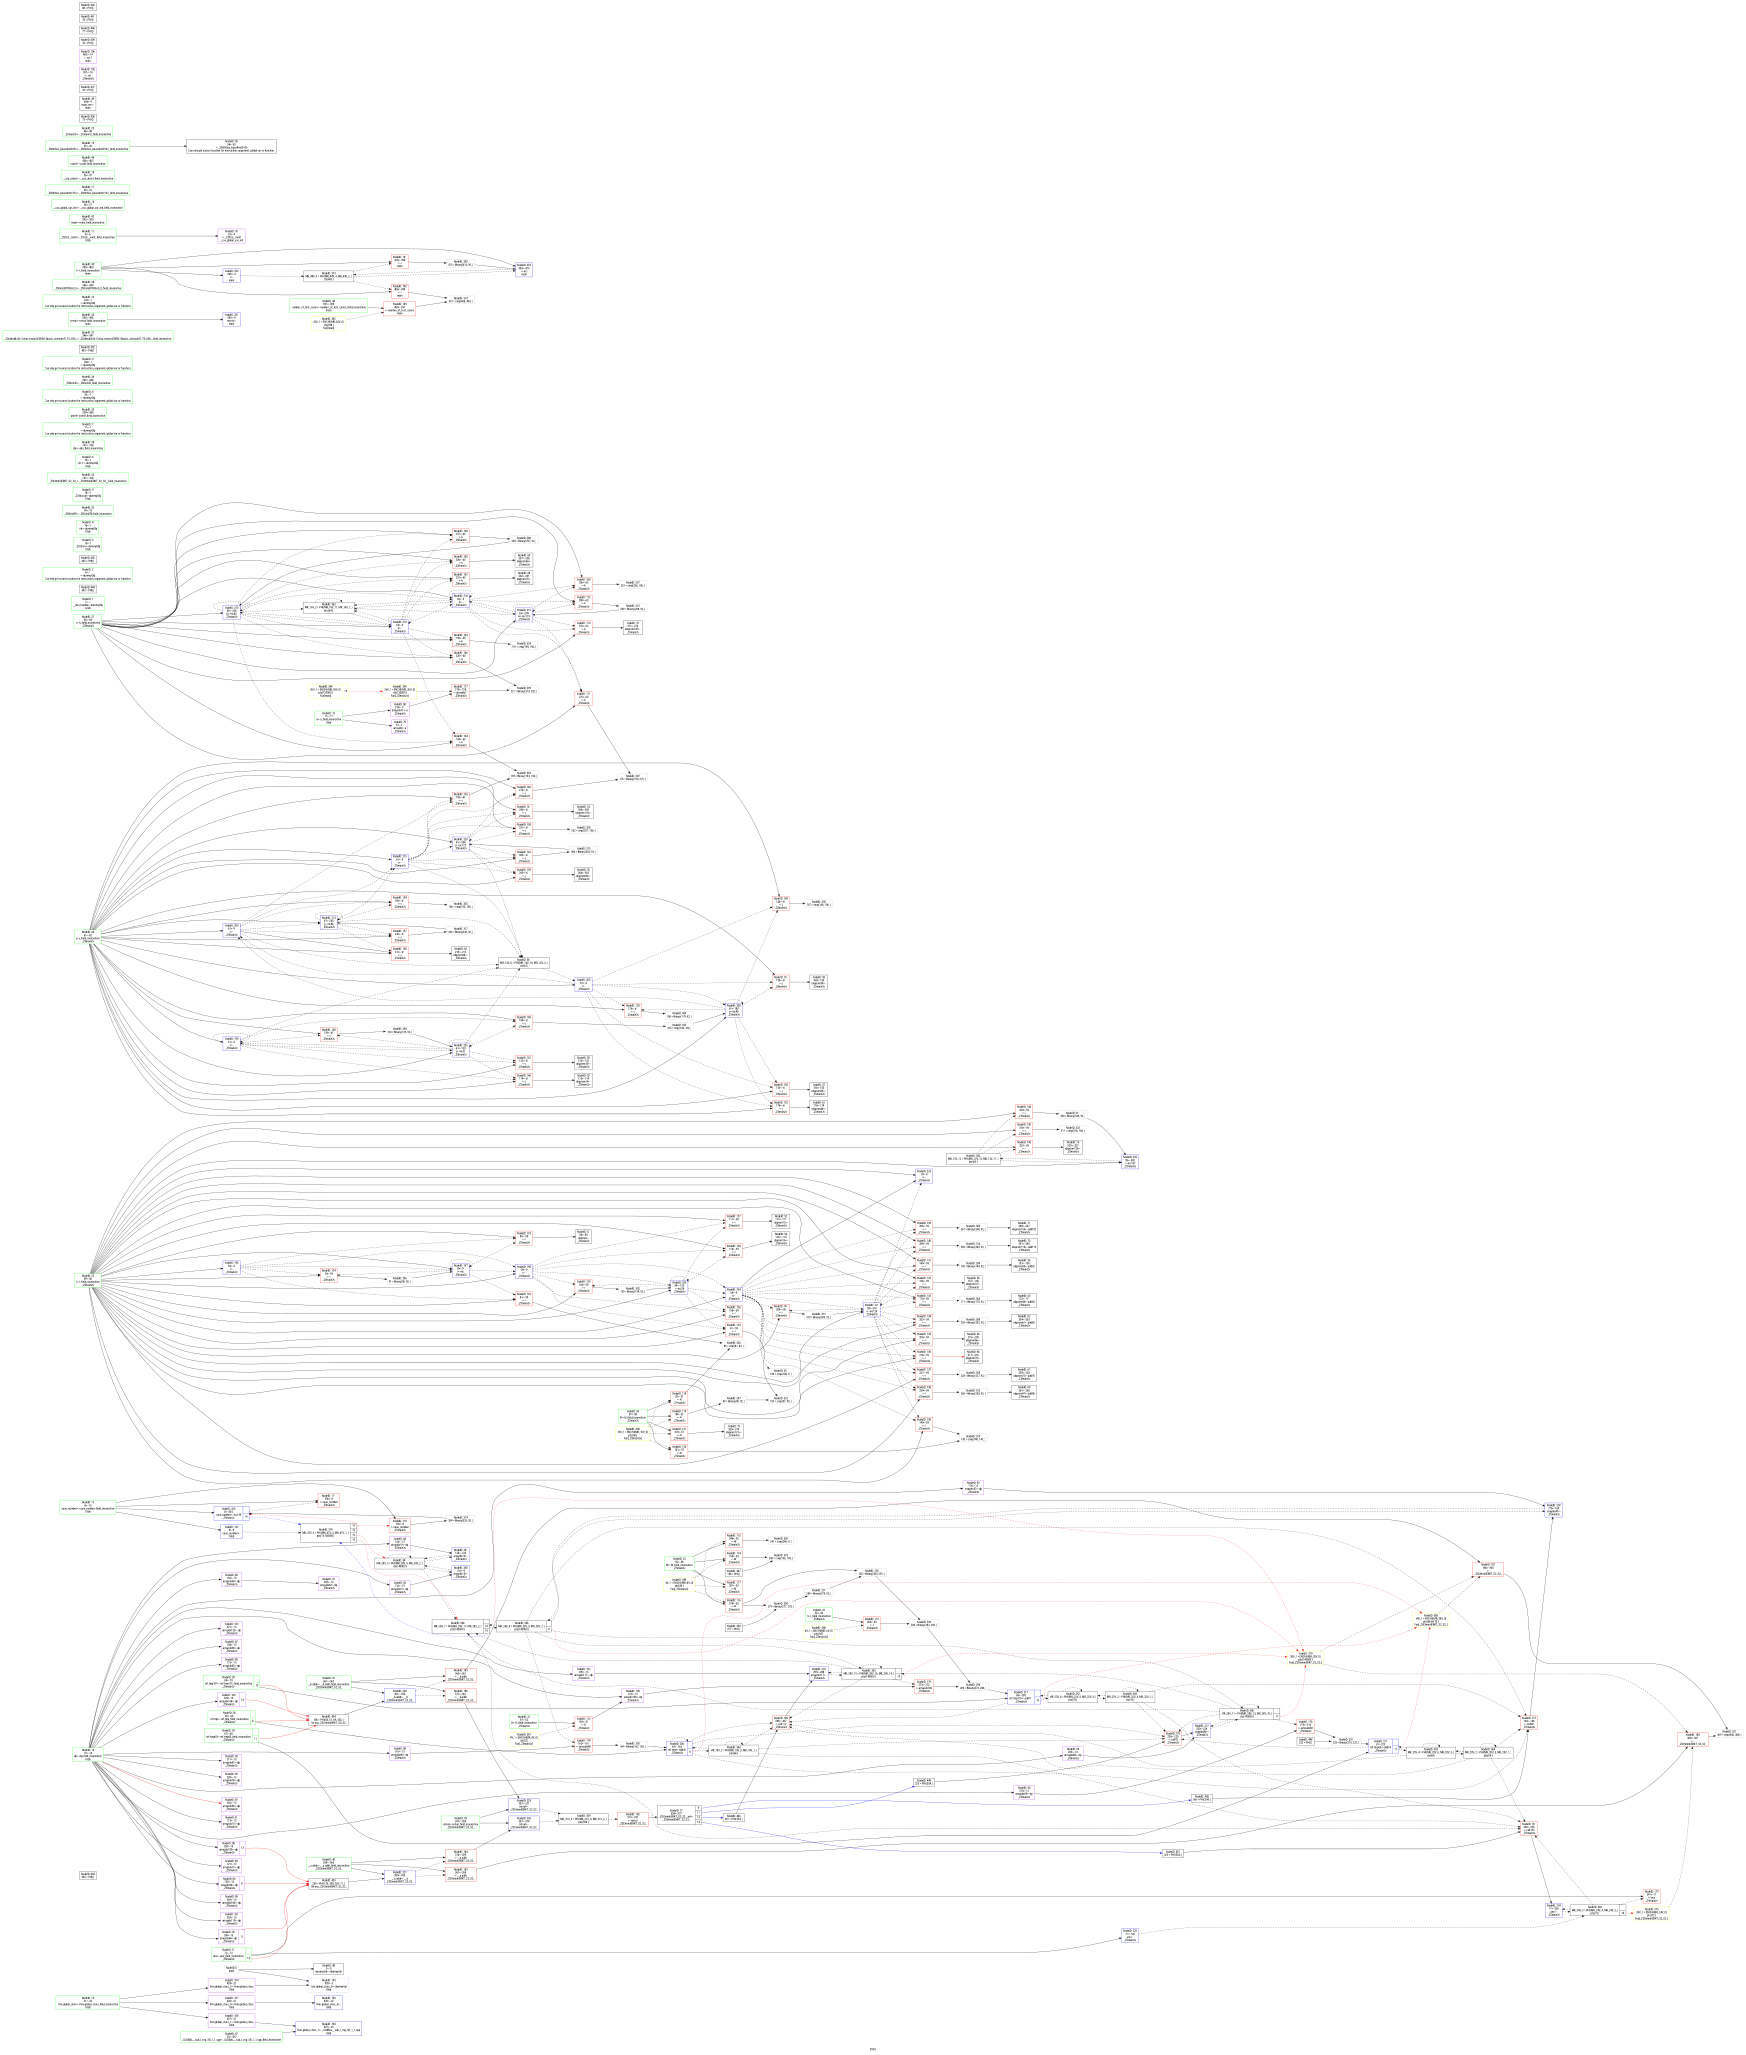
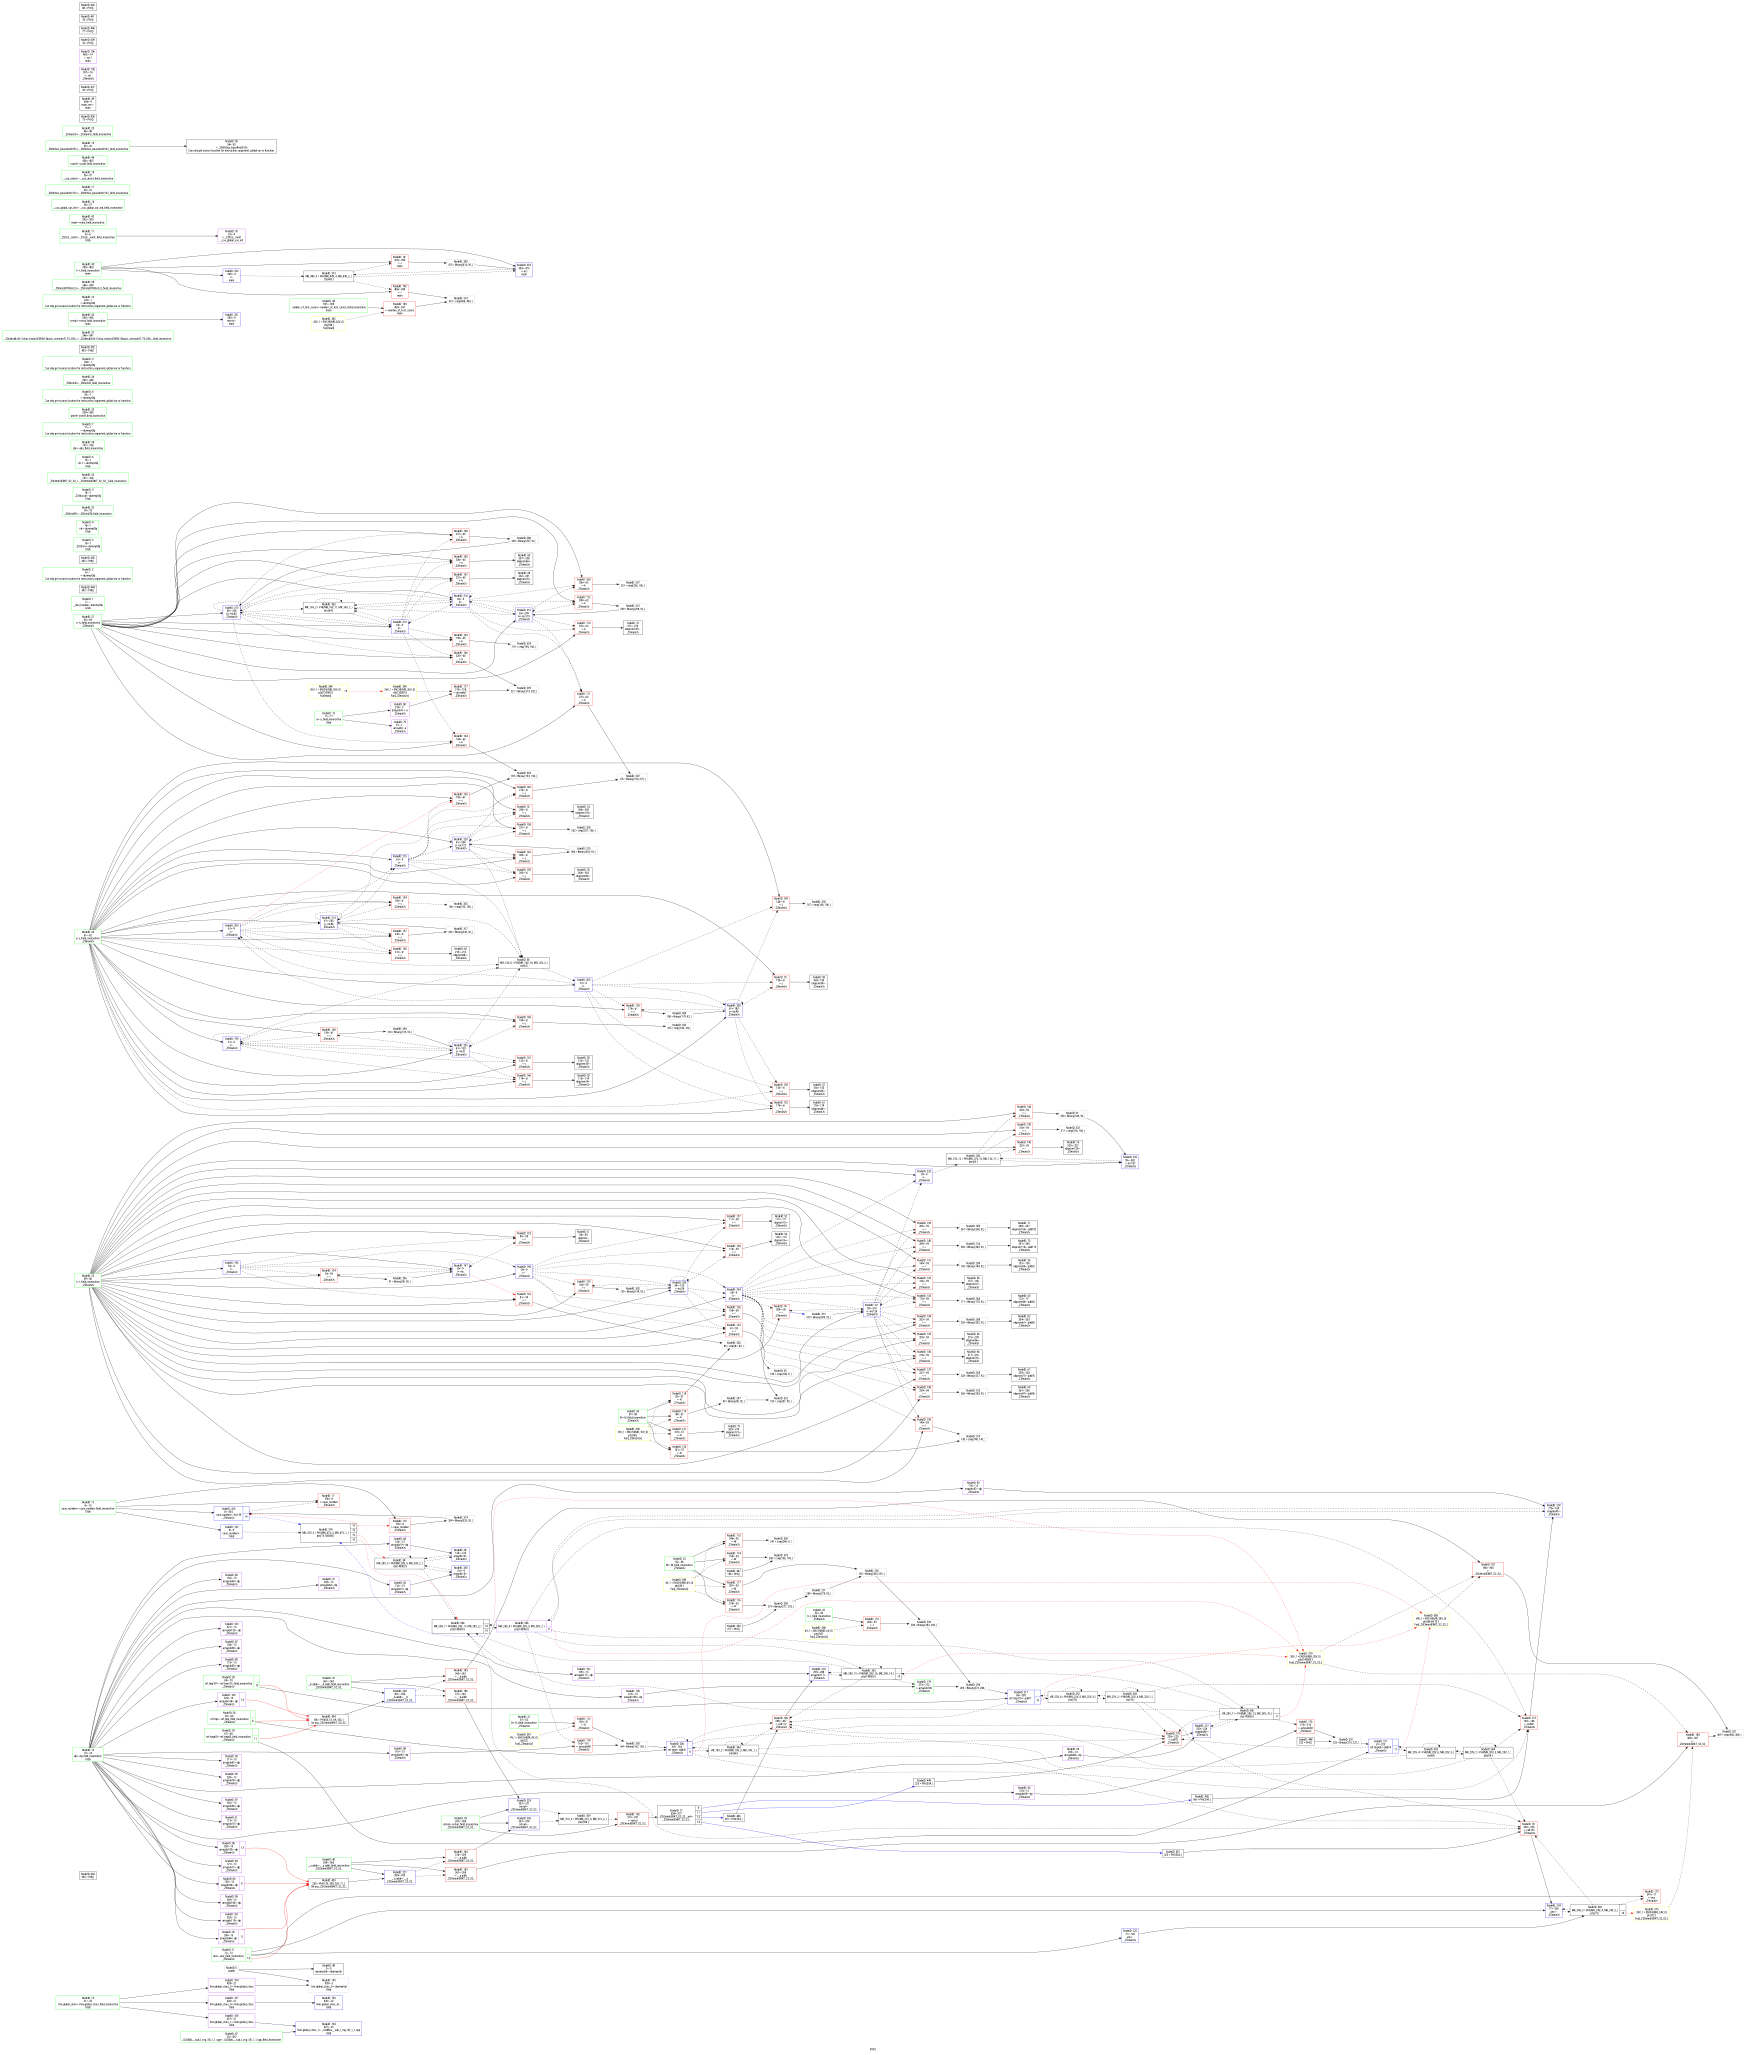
edge "NodeID: 215" -> "NodeID: 155": now "NodeID: 214" -> "NodeID: 155"
edge "NodeID: 209" -> "NodeID: 155": color black -> red
edge "NodeID: 154" -> "NodeID: 325": style solid -> dashed
edge "NodeID: 209" -> "NodeID: 156": style solid -> dashed
edge "NodeID: 26" -> "NodeID: 156": style solid -> dashed
edge "NodeID: 332" -> "NodeID: 208": now "NodeID: 304" -> "NodeID: 208"
edge "NodeID: 26" -> "NodeID: 150": style solid -> dashed
edge "NodeID: 223" -> "NodeID: 342": added
edge "NodeID: 204" -> "NodeID: 223": style solid -> dashed
edge "NodeID: 197" -> "NodeID: 198": removed
edge "NodeID: 197" -> "NodeID: 122": color black -> red
edge "NodeID: 133" -> "NodeID: 306": style dashed -> solid
edge "NodeID: 141" -> "NodeID: 312": color black -> blue
edge "NodeID: 126" -> "NodeID: 331": style dashed -> solid
edge "NodeID: 136" -> "NodeID: 66": color red -> black
edge "NodeID: 116" -> "NodeID: 292": now "NodeID: 117" -> "NodeID: 292"
edge "NodeID: 85" -> "NodeID: 91": now "NodeID: 14" -> "NodeID: 91"
node "NodeID: 346": color black -> purple
node "NodeID: 179": color red -> green
edge "NodeID: 112" -> "NodeID: 100": now "NodeID: 112" -> "NodeID: 305"
edge "NodeID: 14" -> "NodeID: 97": color red -> black
edge "NodeID: 39" -> "NodeID: 182": added
edge "NodeID: 31" -> "NodeID: 224": added
edge "NodeID: 222" -> "NodeID: 343": style dashed -> solid
node "NodeID: 0": text "InitD" -> "NullPtr"
